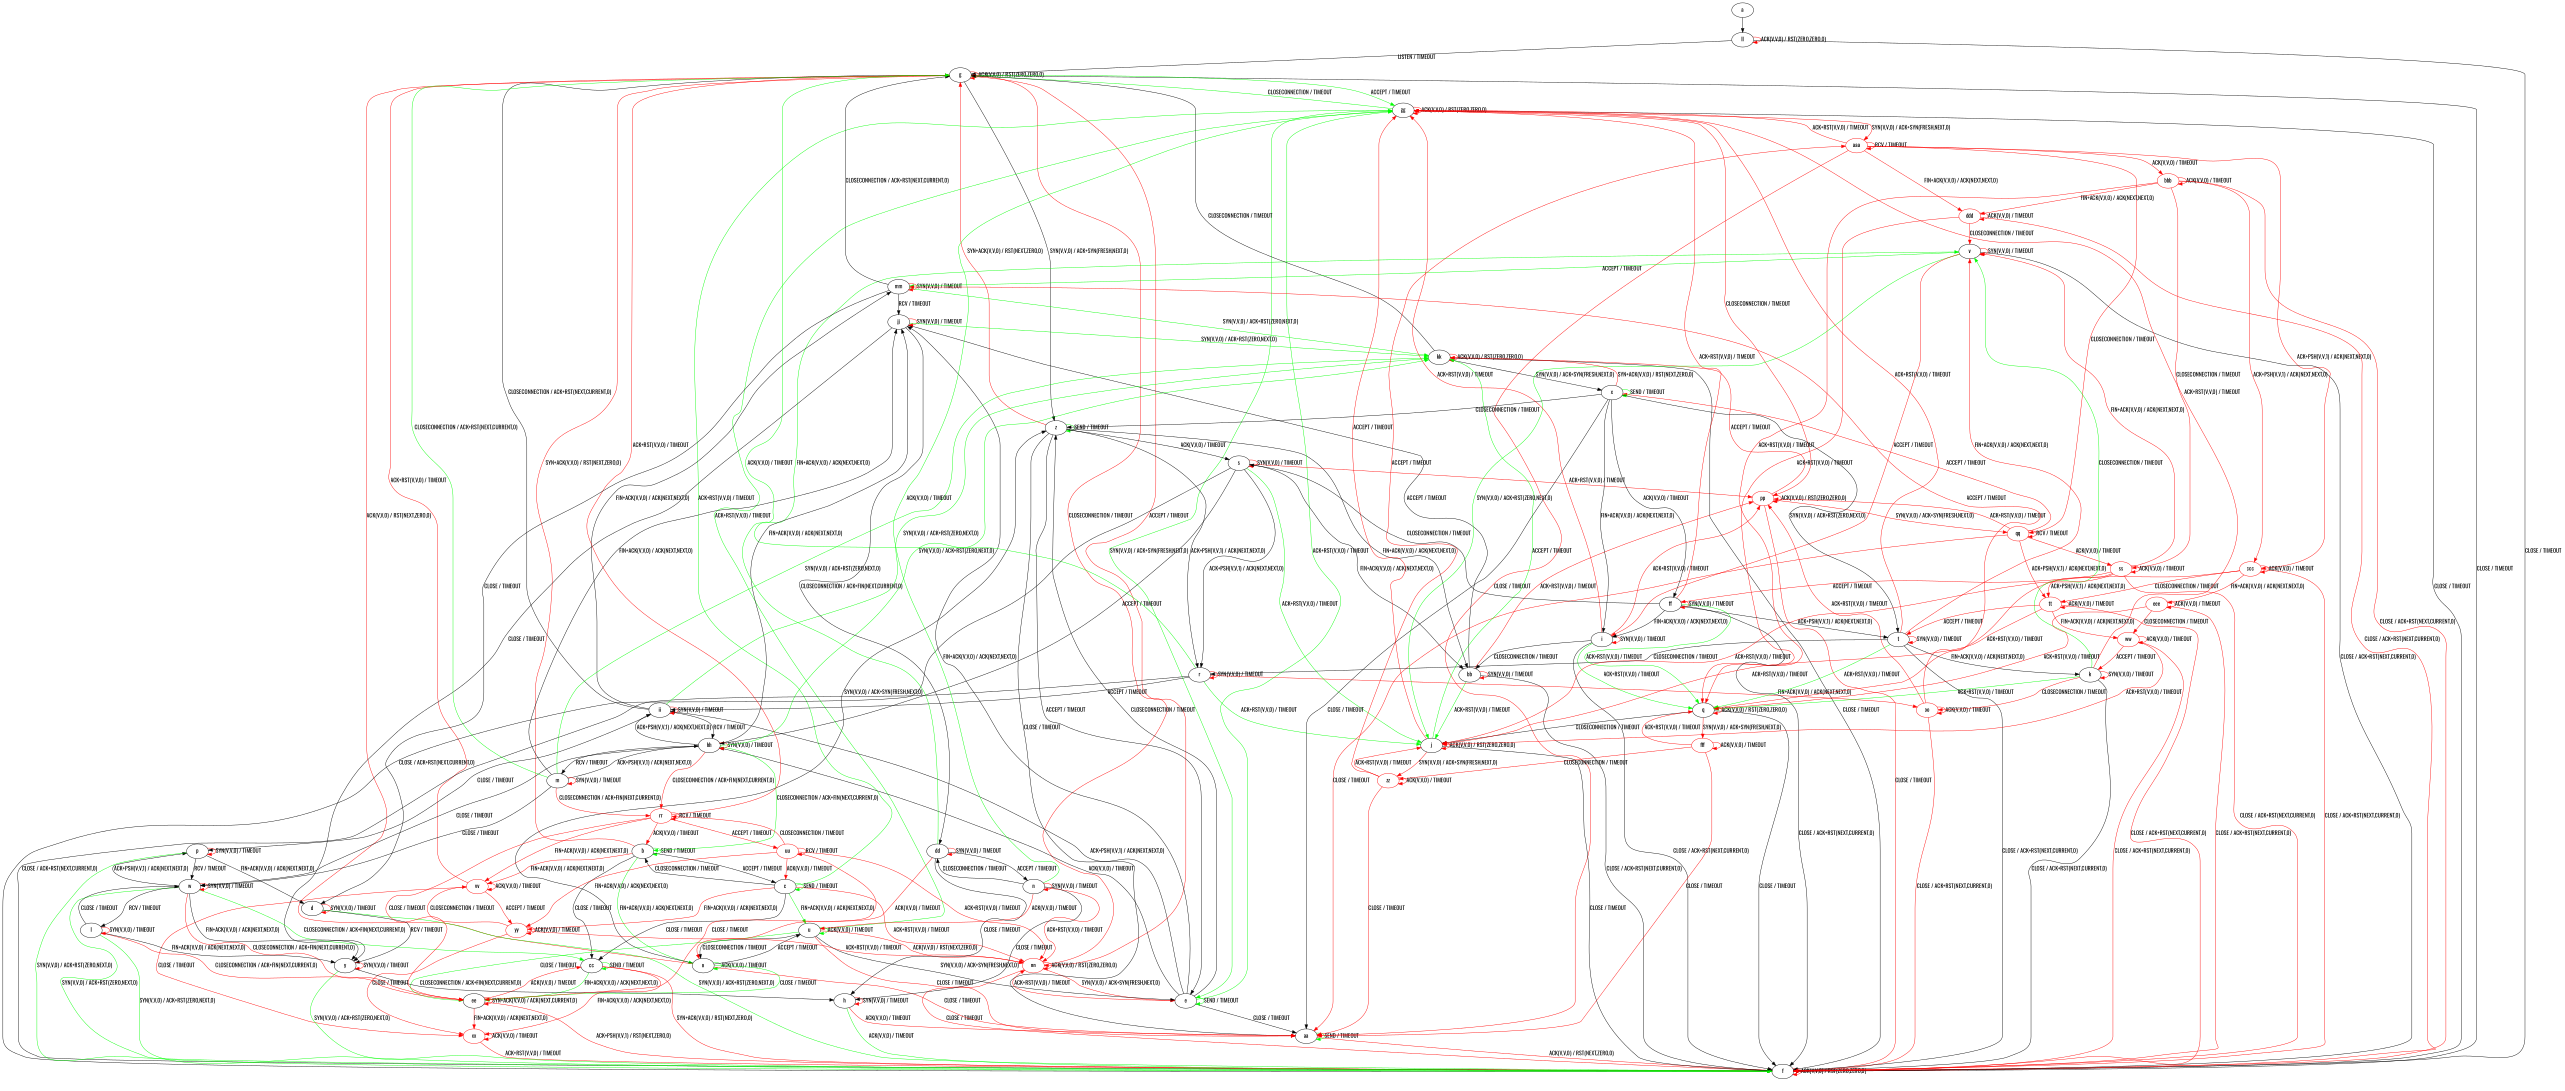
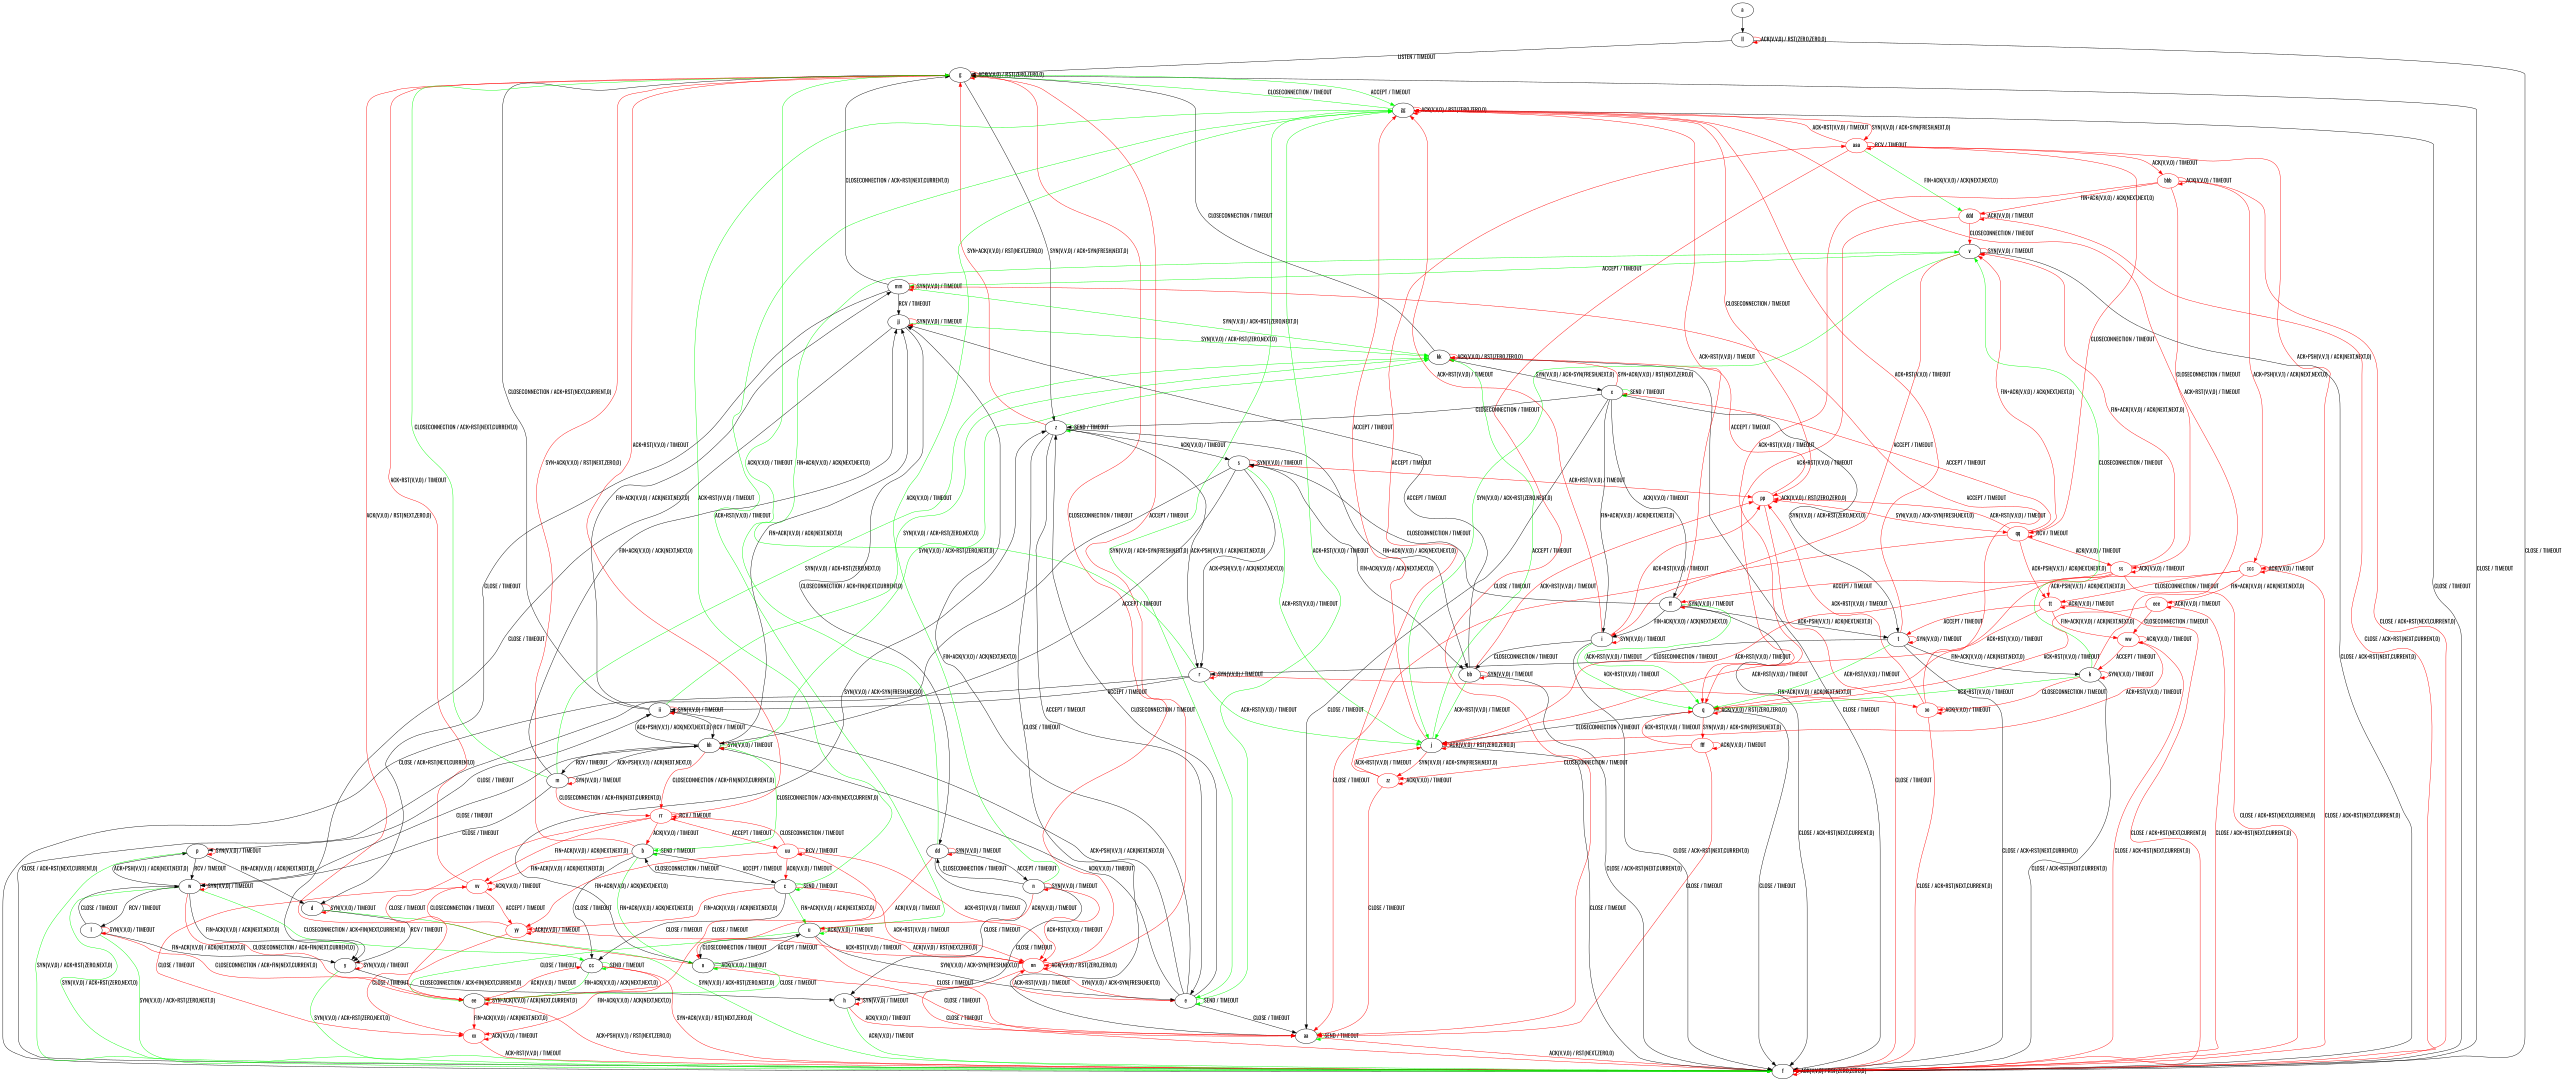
edge "aaa" -> "ddd": color red -> green
edge "t" -> "v": now "qq" -> "v"
